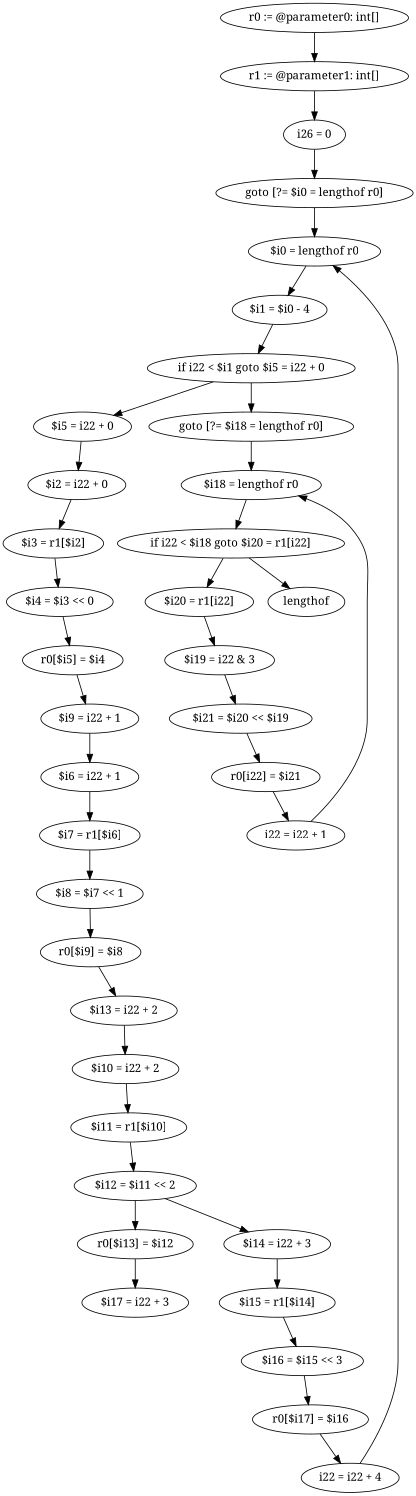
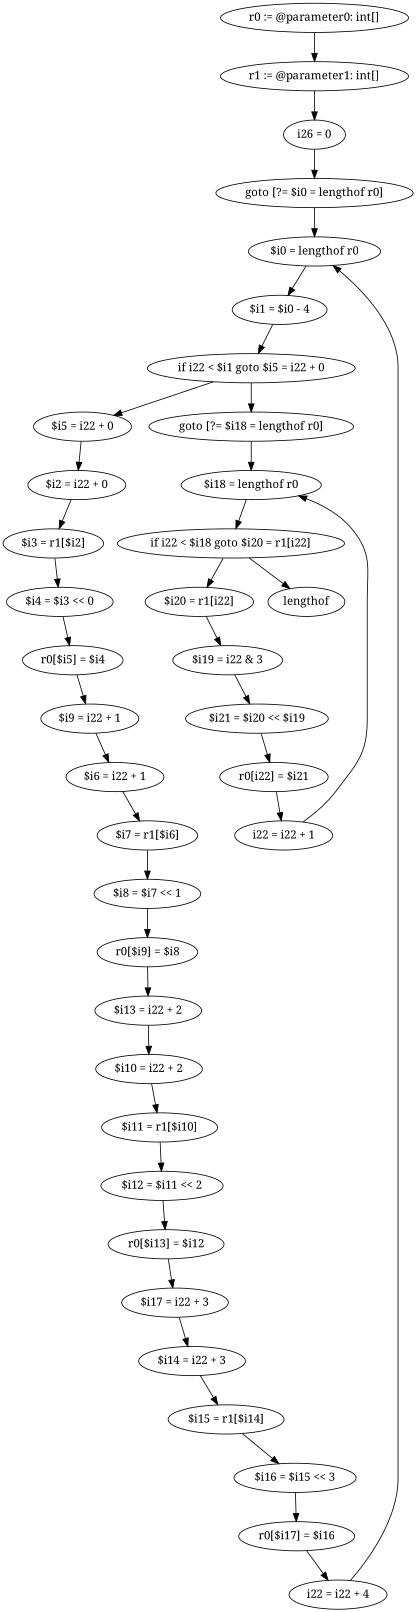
edge "$i12 = $i11 << 2" -> "$i14 = i22 + 3": now "$i17 = i22 + 3" -> "$i14 = i22 + 3"
